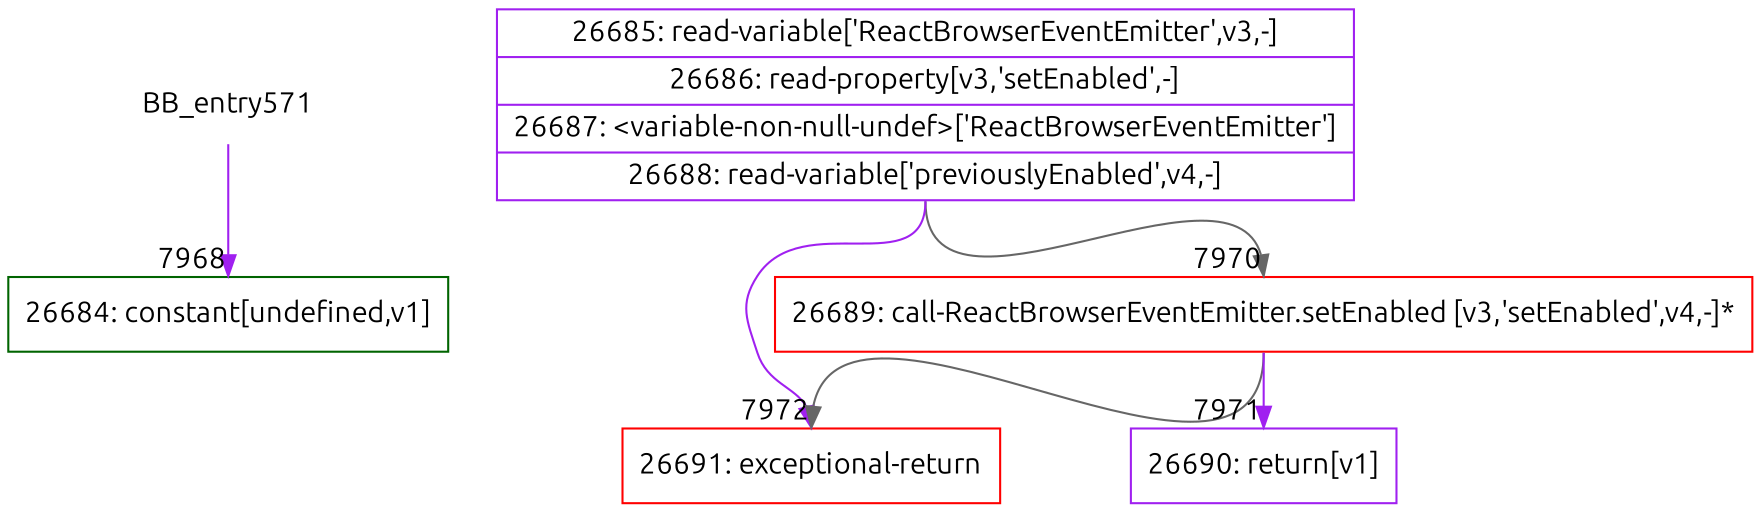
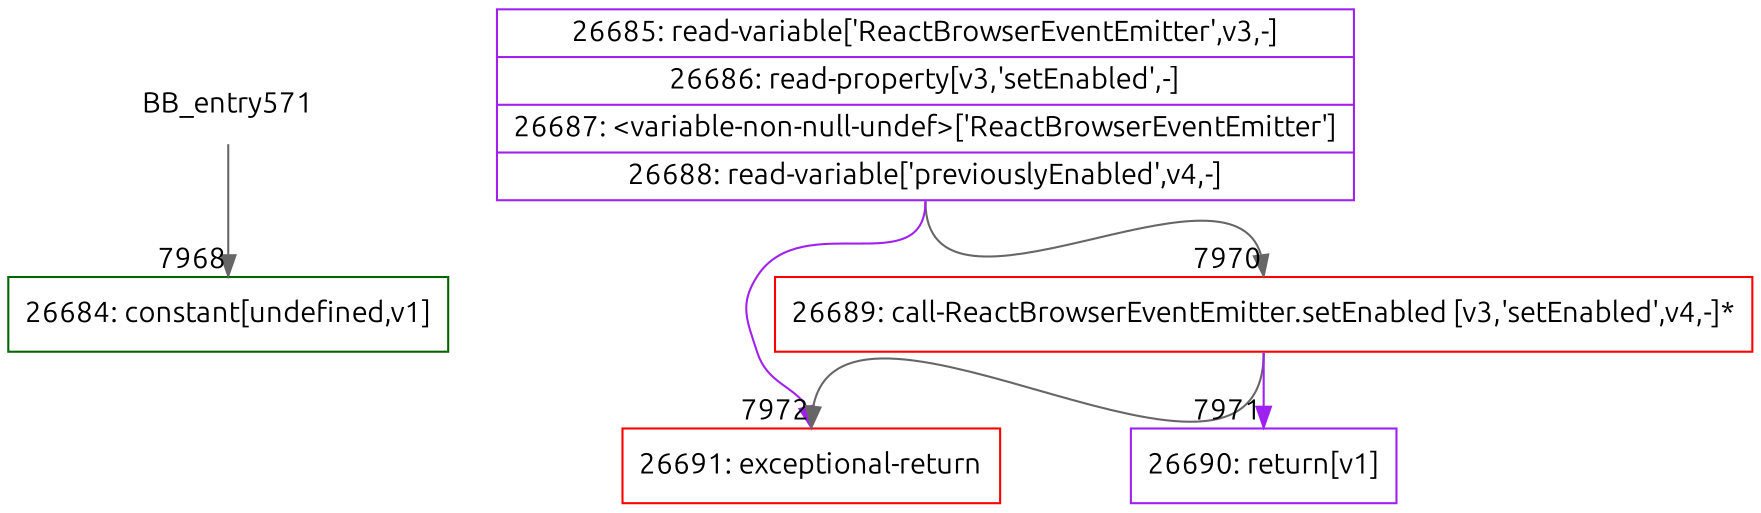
edge "BB_entry571" -> "26684: constant[undefined,v1]": color purple -> gray40
